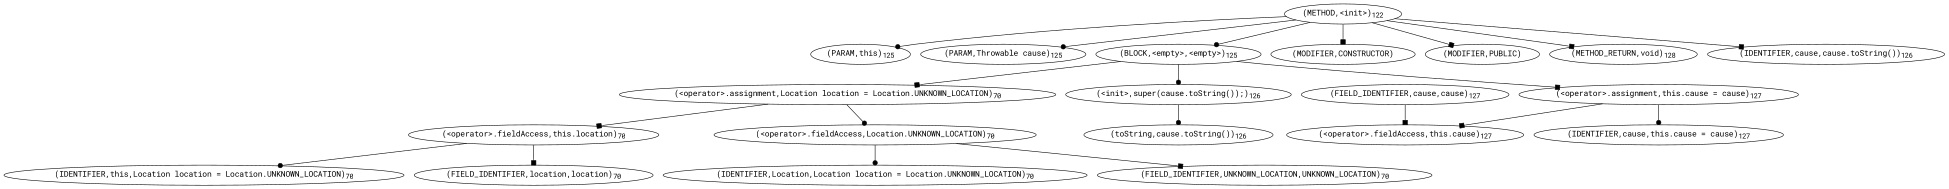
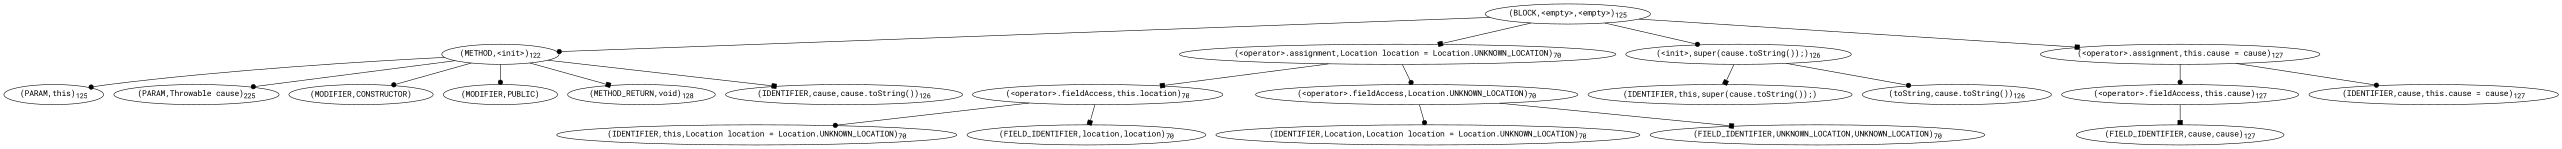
edge "(METHOD,<init>)" -> "(MODIFIER,CONSTRUCTOR)": arrowhead box -> dot
edge "(METHOD,<init>)" -> "(BLOCK,<empty>,<empty>)": reversed
edge "(METHOD,<init>)" -> "(MODIFIER,PUBLIC)": arrowhead box -> dot
node "(PARAM,Throwable cause)": text "125" -> "225"
node "(IDENTIFIER,this,super(cause.toString());)": added
edge "(FIELD_IDENTIFIER,cause,cause)" -> "(<operator>.fieldAccess,this.cause)": reversed
edge "(<operator>.assignment,this.cause = cause)" -> "(<operator>.fieldAccess,this.cause)": arrowhead box -> dot
